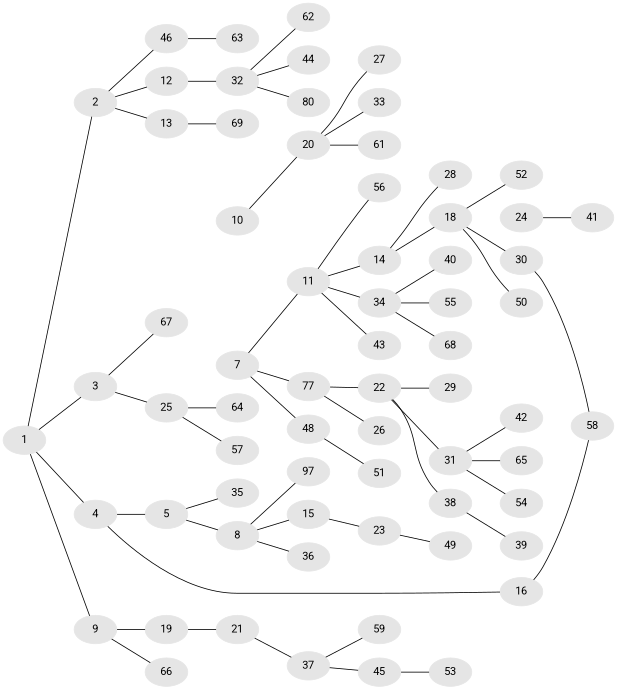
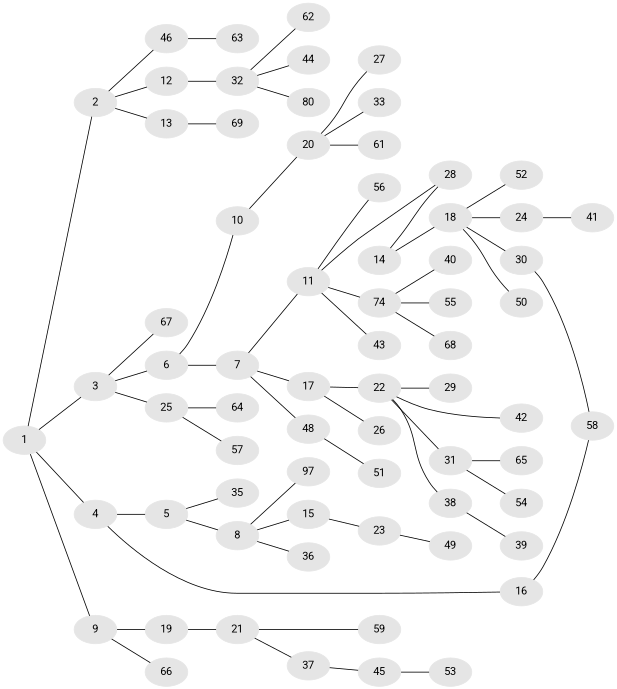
edge "18" -- "24": added
edge "14" -- "11": now "28" -- "11"
node "34": label "34" -> "74"
node "6": added
node "77": label "77" -> "17"
edge "42" -- "31": now "42" -- "22"
edge "59" -- "37": now "59" -- "21"
